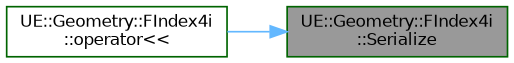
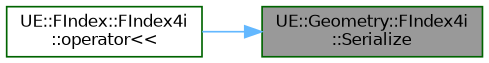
node "UE::Geometry::FIndex4i ::operator<<": label "UE::Geometry::FIndex4i ::operator<<" -> "UE::FIndex::FIndex4i ::operator<<"
